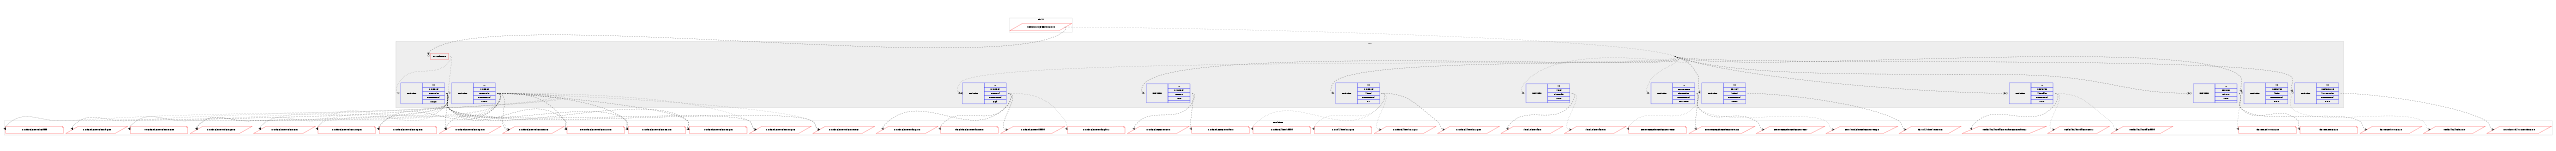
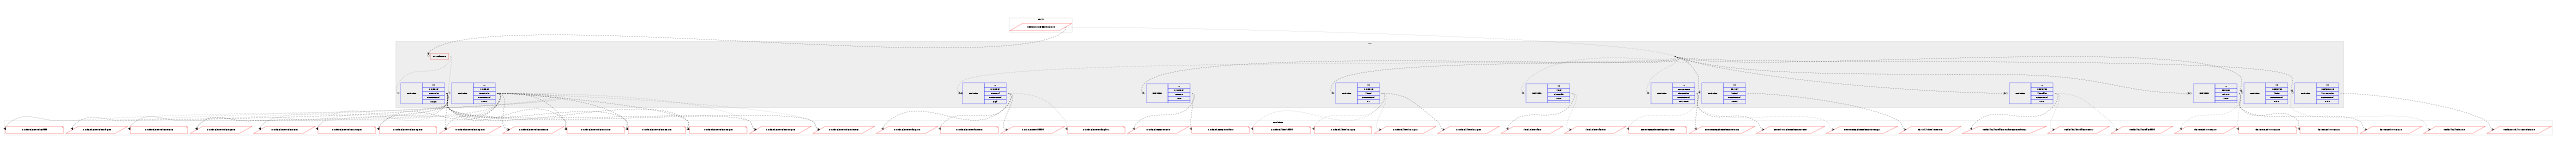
node "none-devel/automake-1.8.5-r5": label "none-devel/automake-1.8.5-r5" -> "sys-devel/automake-1.8.5-r5"
node "group-devel/automake-1.14.1-r2": label "group-devel/automake-1.14.1-r2" -> "sys-devel/automake-1.14.1-r2"
node "devel-devel/autoconf-2.13-r1": label "devel-devel/autoconf-2.13-r1" -> "sys-devel/autoconf-2.13-r1"
node "sys-devel/autoconf-9999": label "sys-devel/autoconf-9999" -> "sys-sys/autoconf-9999"
node "sys-util/libtool-2.4.6-r5": label "sys-util/libtool-2.4.6-r5" -> "sys-devel/libtool-2.4.6-r5"
node "app-portage/elt-patches-20170317": label "app-portage/elt-patches-20170317" -> "app-gtkmm/elt-patches-20170317"
node "app-virtual/elt-patches-20170826.1": label "app-virtual/elt-patches-20170826.1" -> "app-portage/elt-patches-20170826.1"
node "dev-cpp/gtkmm-3.24.0": added
node "dev-cpp/gtkmm-2.24.5": label "dev-cpp/gtkmm-2.24.5" -> "dev-group/gtkmm-2.24.5"
node "dev-cpp/cpp-3.24.2": label "dev-cpp/cpp-3.24.2" -> "dev-cpp/gtkmm-3.24.2"
node "sound-sound/linuxsampler-2.1.0": label "sound-sound/linuxsampler-2.1.0" -> "media-sound/linuxsampler-2.1.0"
